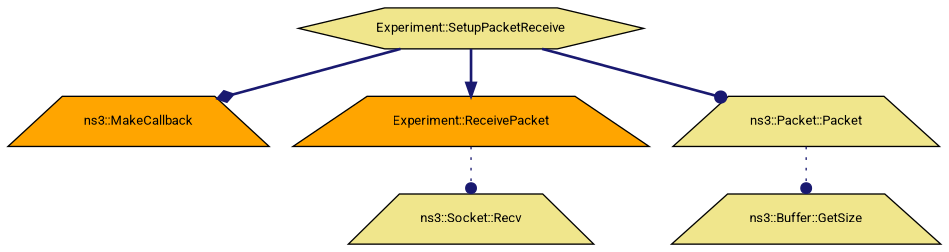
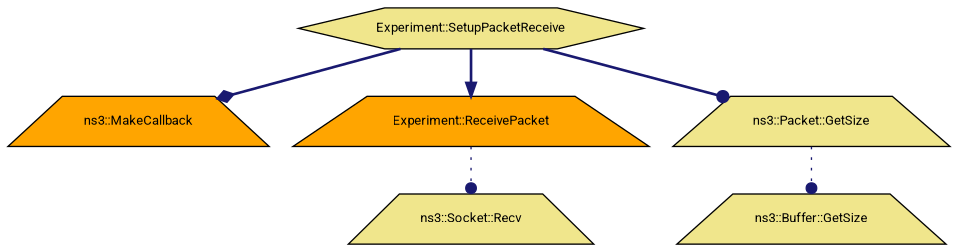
node "ns3::Packet::Packet": label "ns3::Packet::Packet" -> "ns3::Packet::GetSize"
